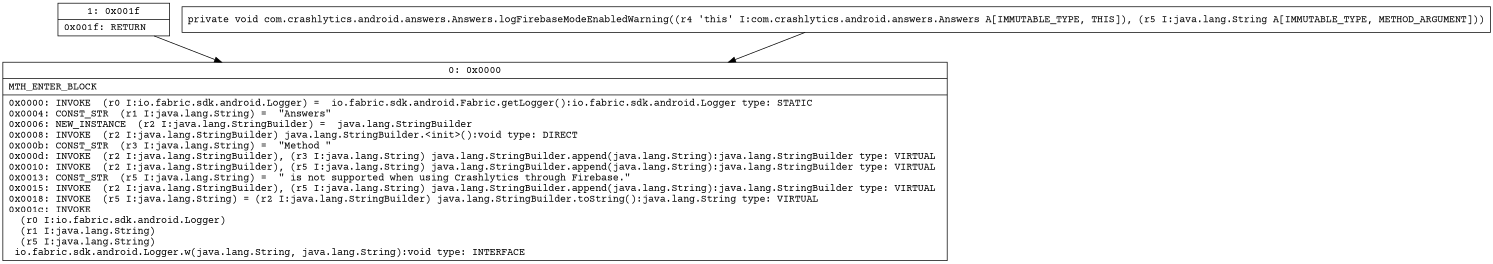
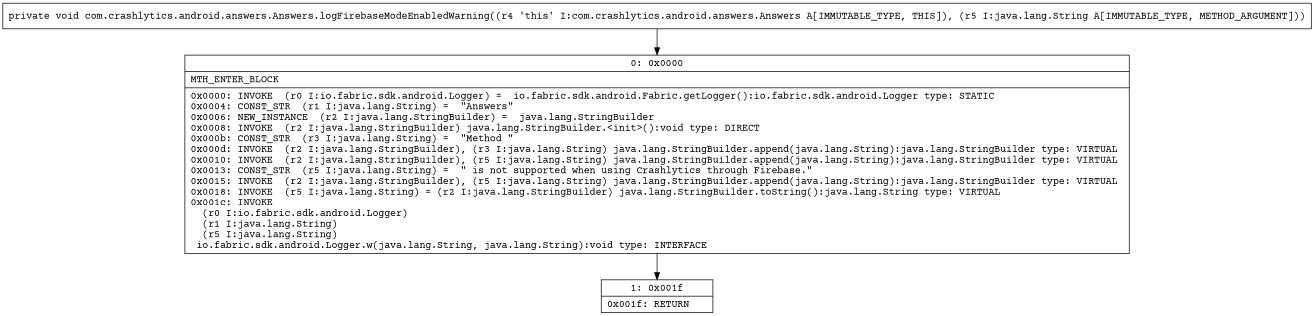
edge "1: 0x001f" -> "0: 0x0000": reversed
